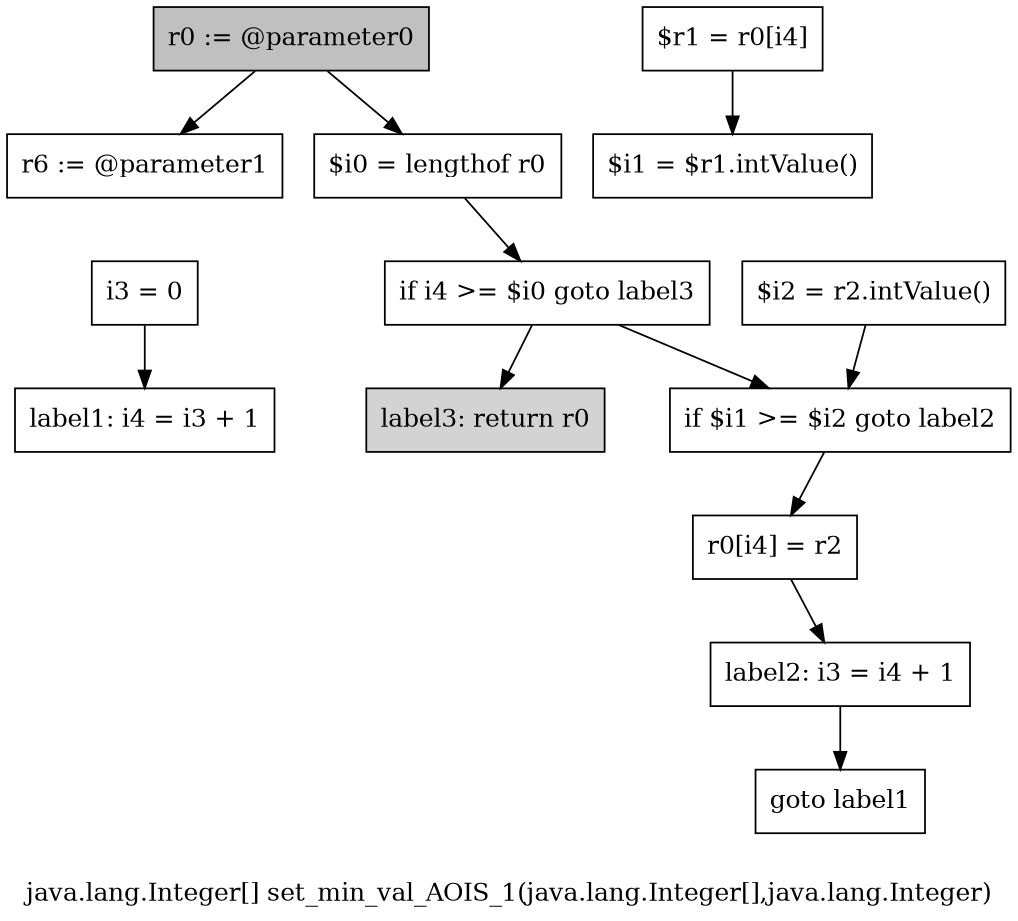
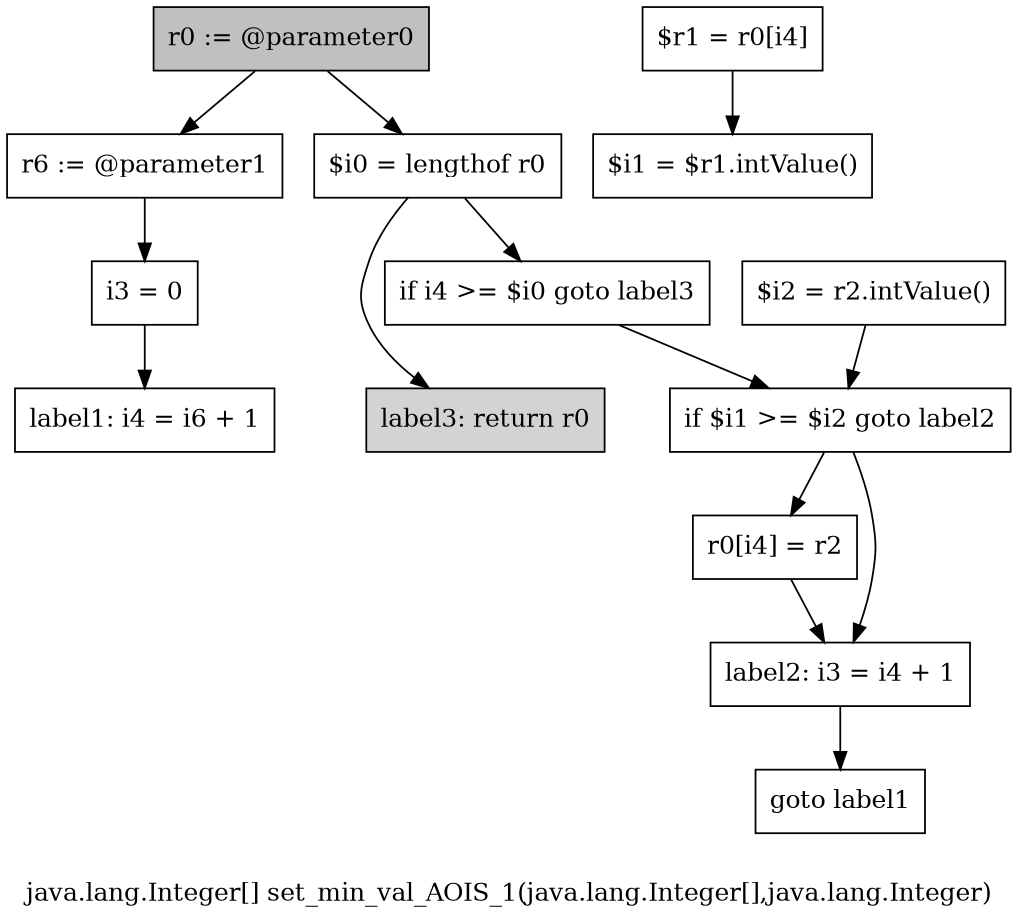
edge "r6 := @parameter1" -> "i3 = 0": added
edge "if i4 >= $i0 goto label3" -> "label3: return r0": now "$i0 = lengthof r0" -> "label3: return r0"
node "label1: i4 = i3 + 1": label "label1: i4 = i3 + 1" -> "label1: i4 = i6 + 1"
edge "if $i1 >= $i2 goto label2" -> "label2: i3 = i4 + 1": added
